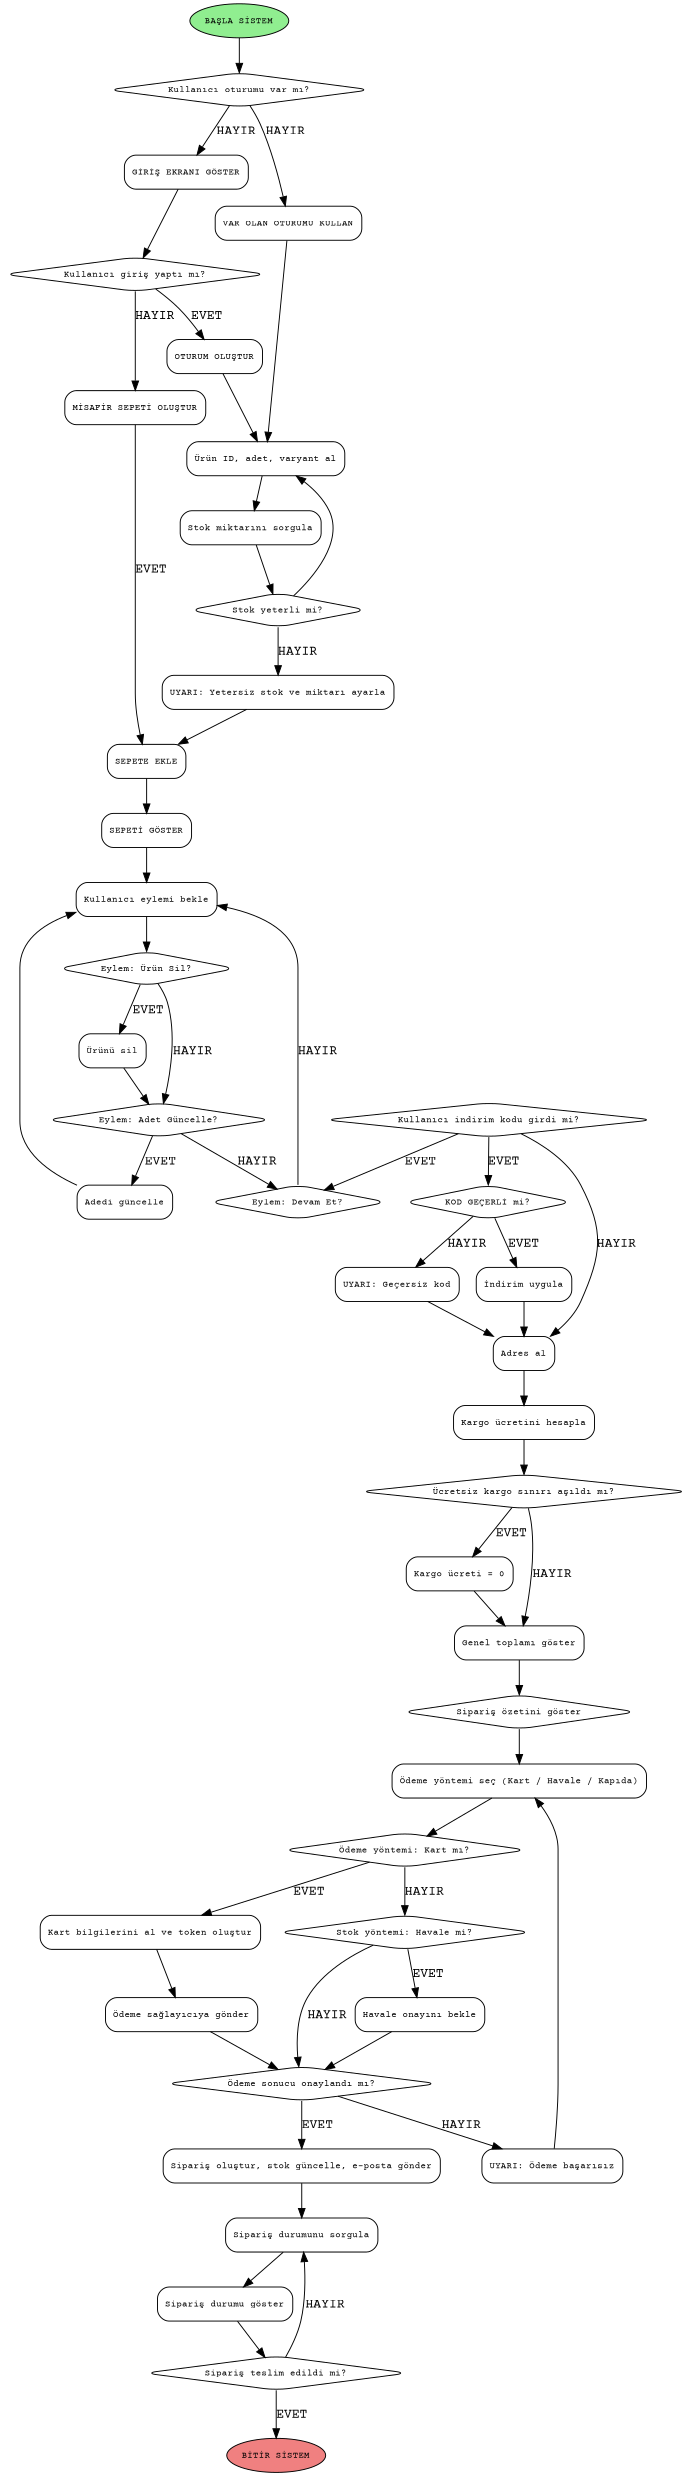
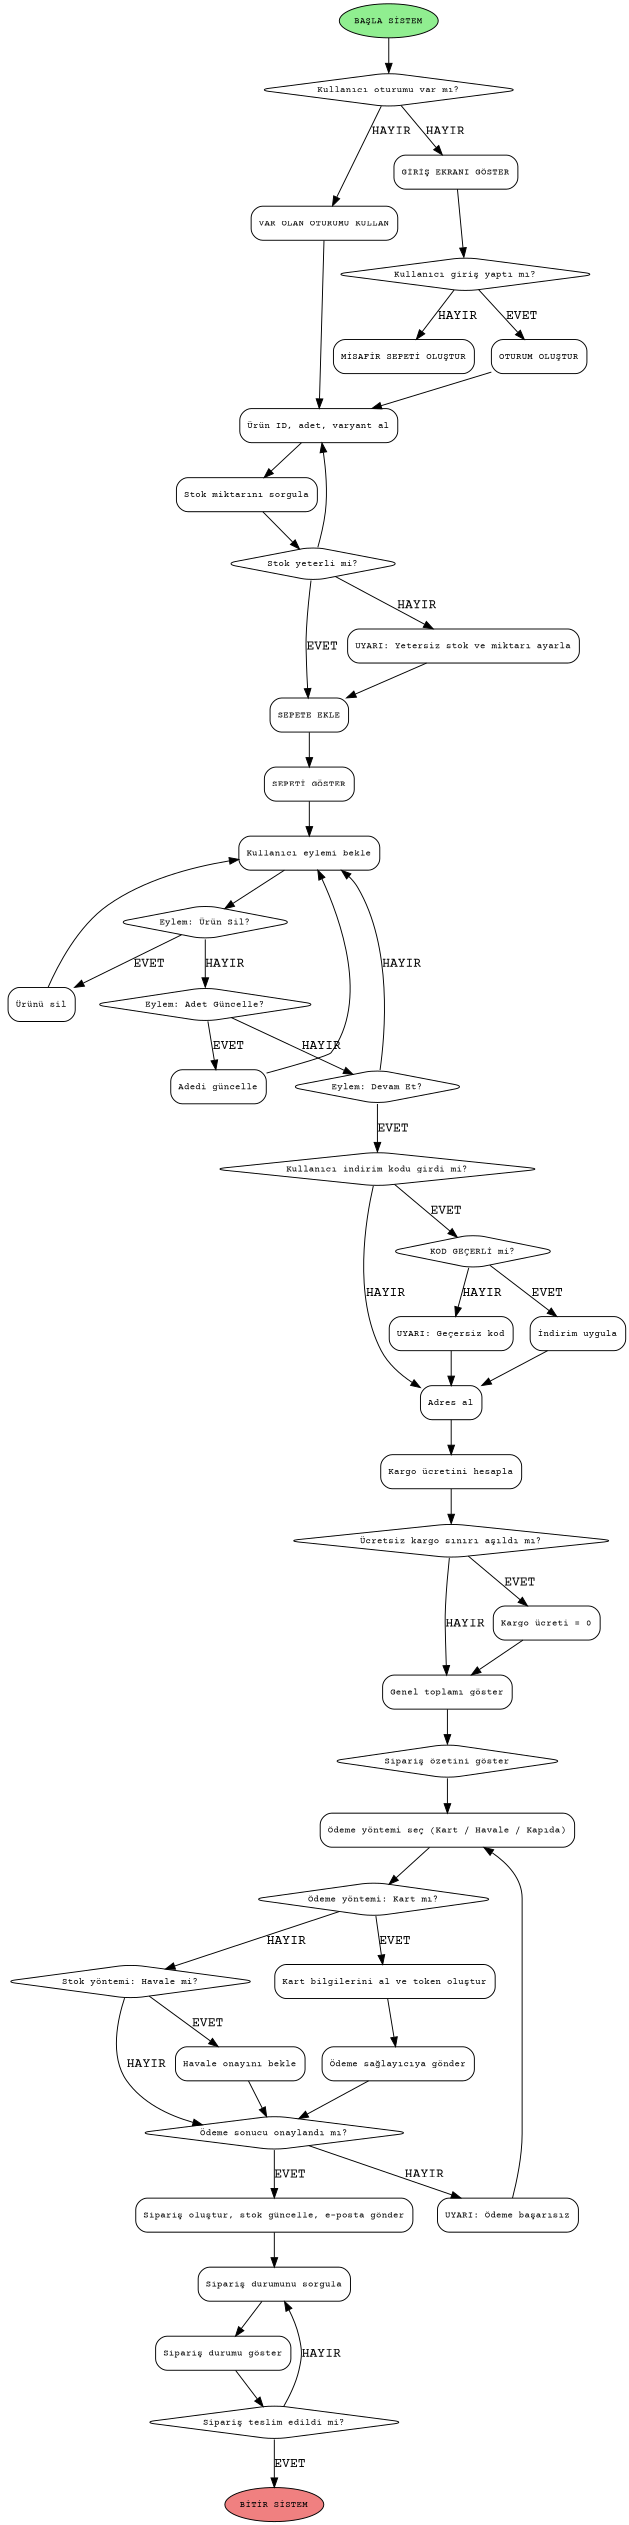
edge "MİSAFİR SEPETİ OLUŞTUR" -> "SEPETE EKLE": now "Stok yeterli mi?" -> "SEPETE EKLE"
edge "Ürünü sil" -> "Eylem: Adet Güncelle?": now "Ürünü sil" -> "Kullanıcı eylemi bekle"
edge "Kullanıcı indirim kodu girdi mi?" -> "Eylem: Devam Et?": reversed
